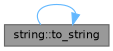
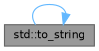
node "string::to_string": label "string::to_string" -> "std::to_string"
